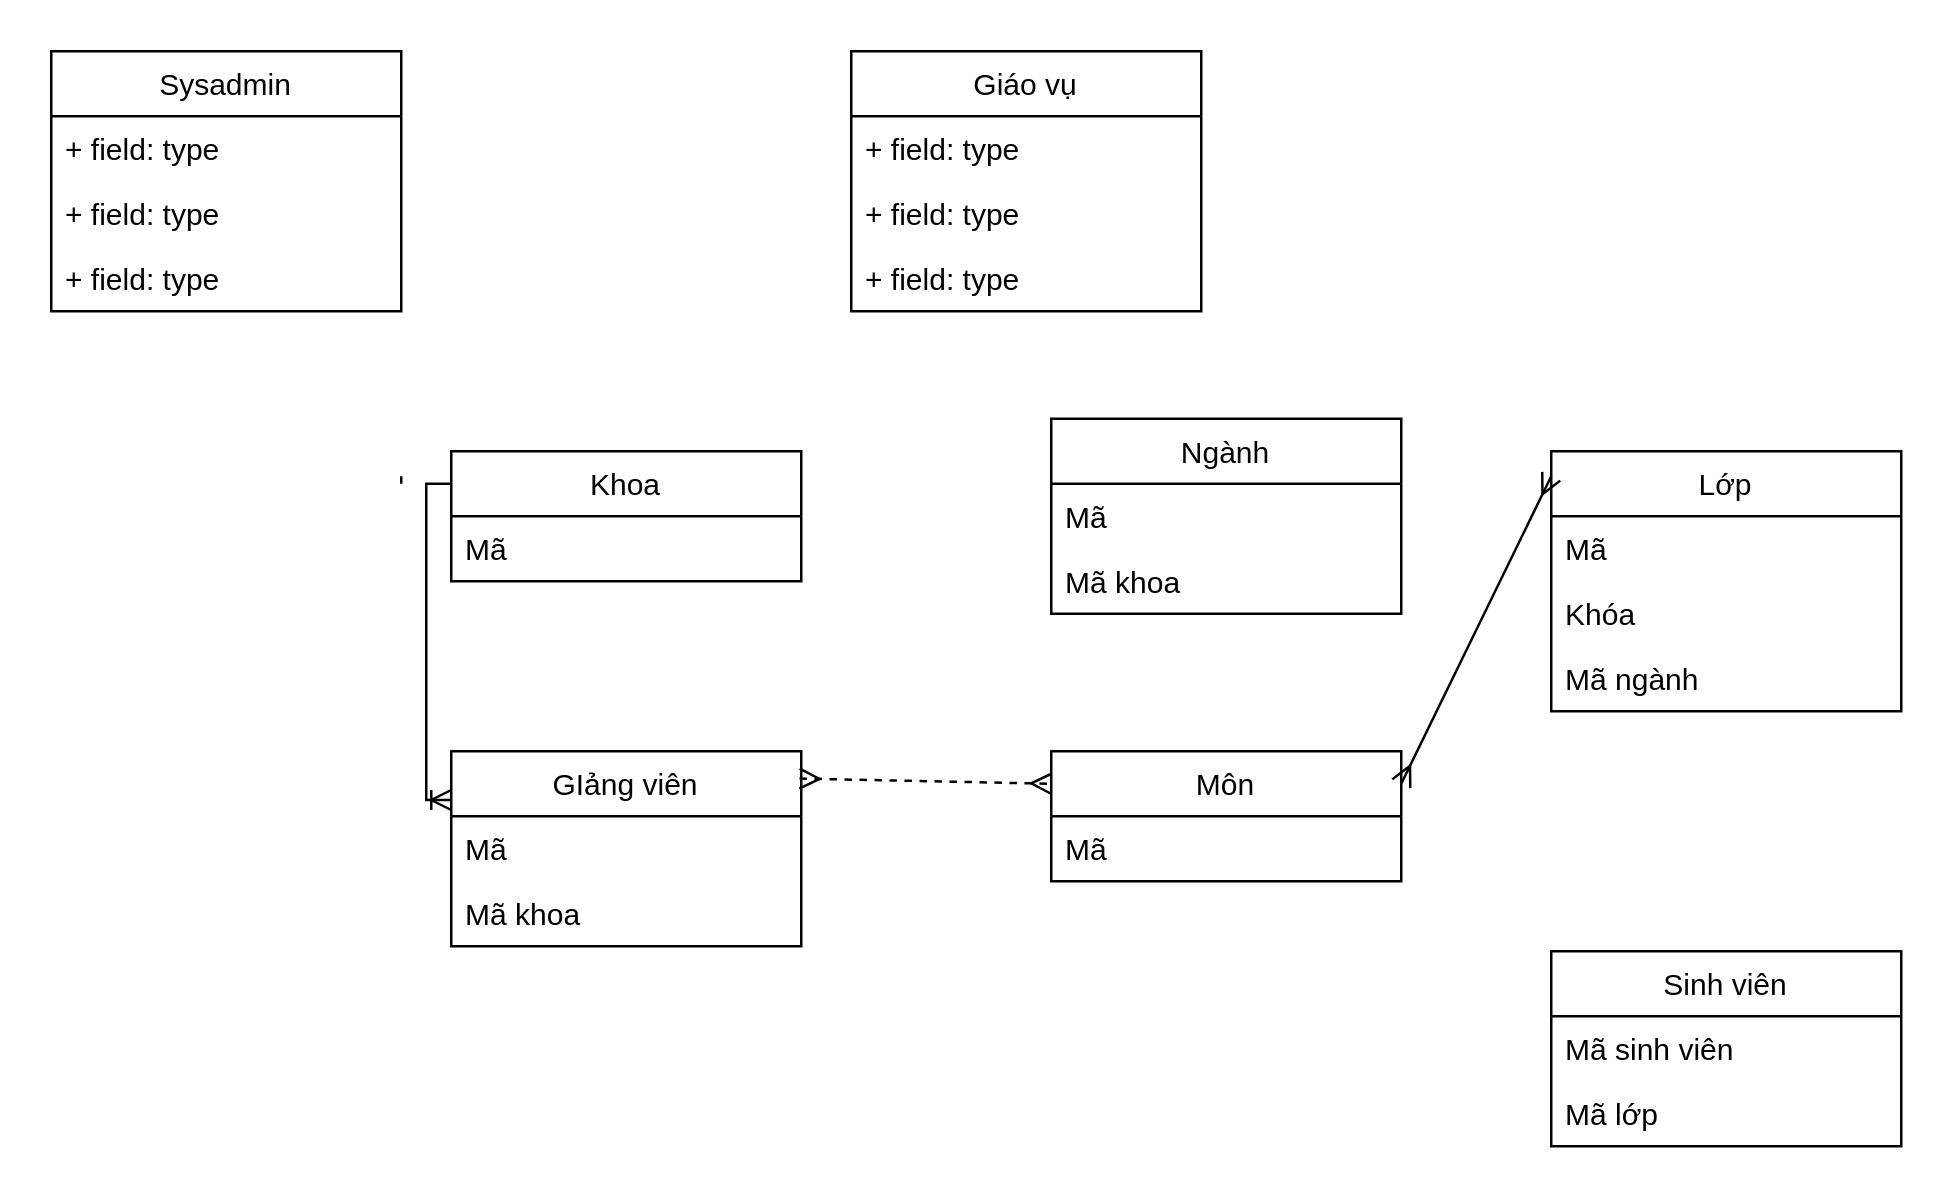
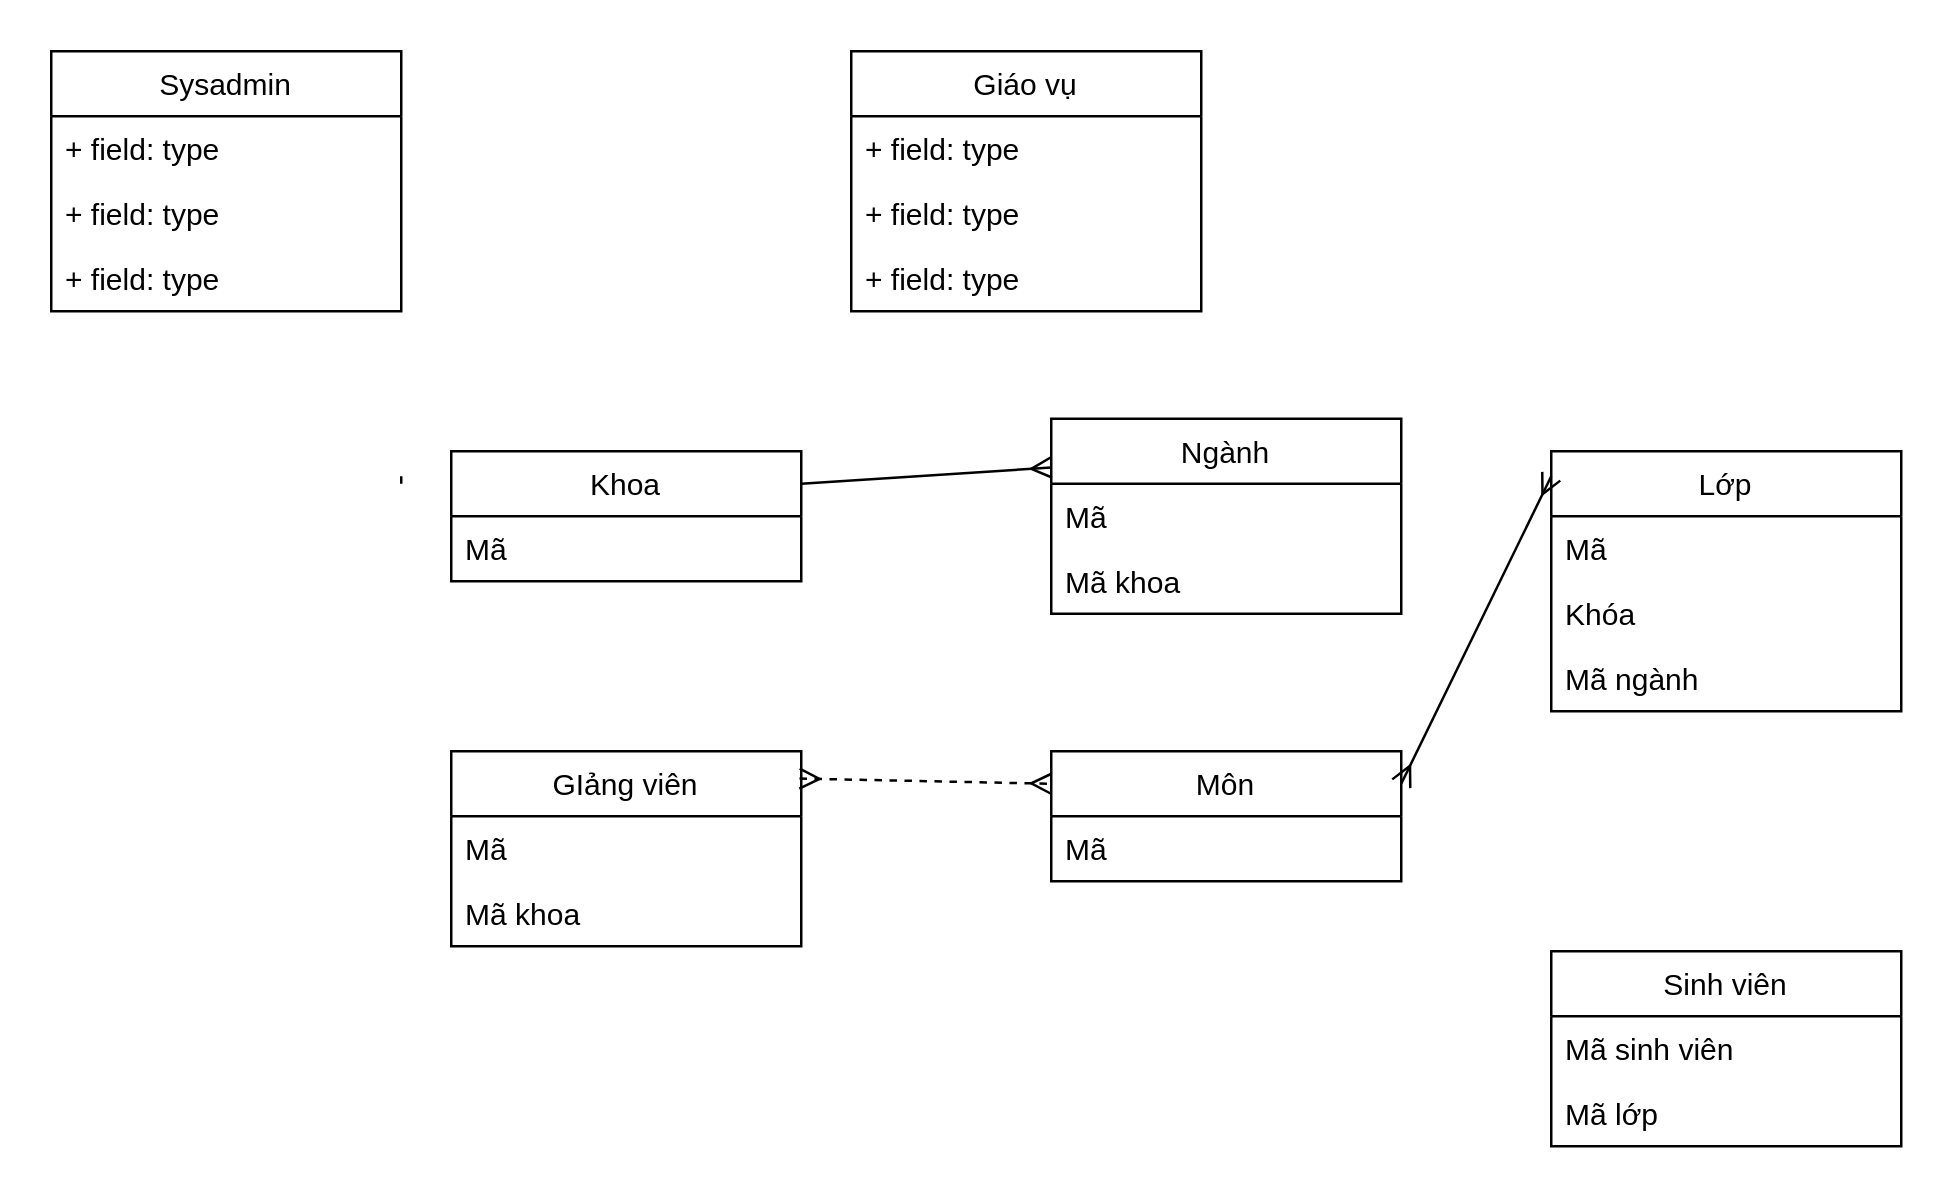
edge "Khoa" -> "Ngành": added
edge "Khoa" -> "GIảng viên": removed
